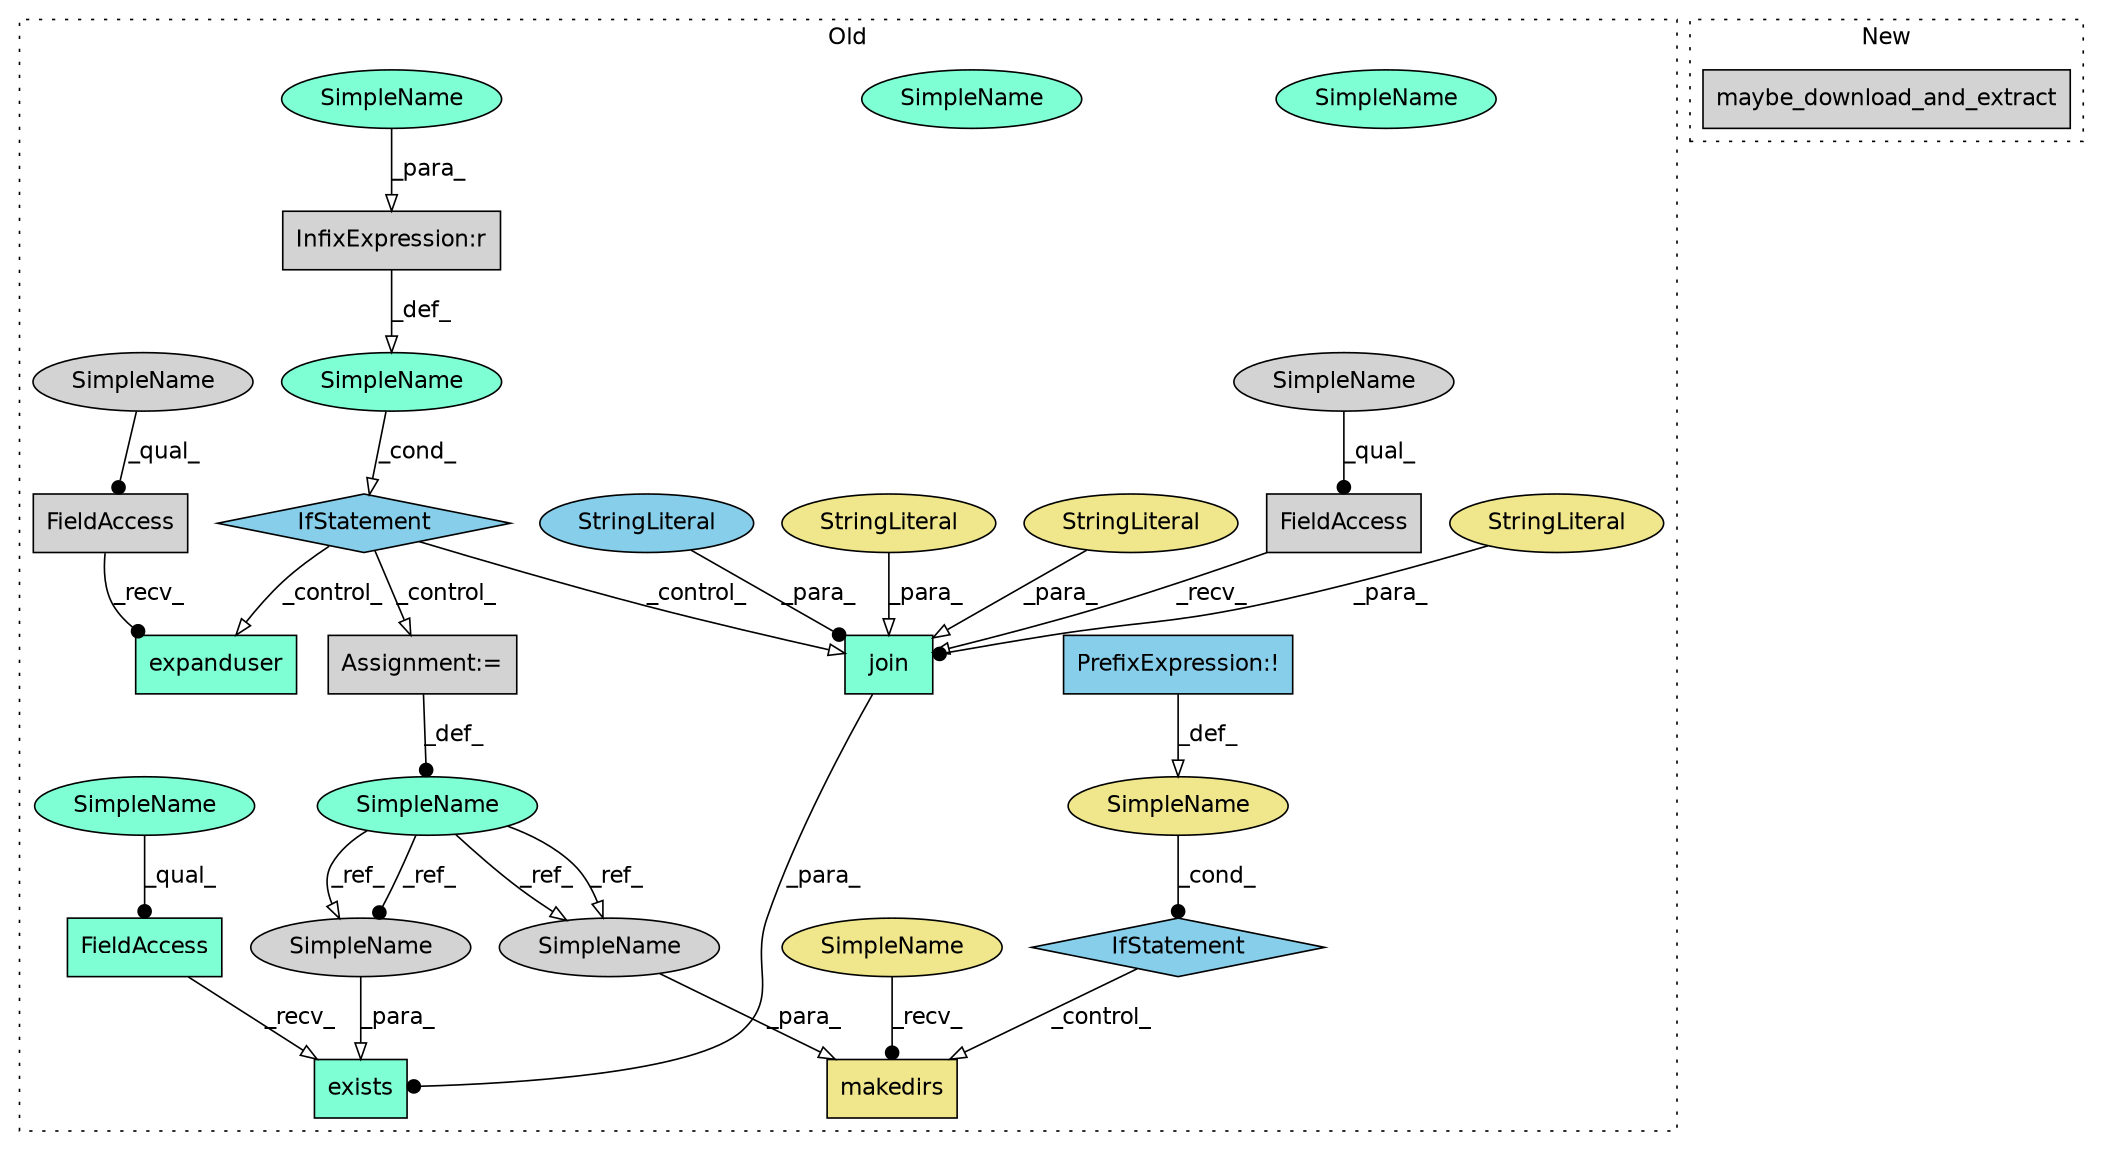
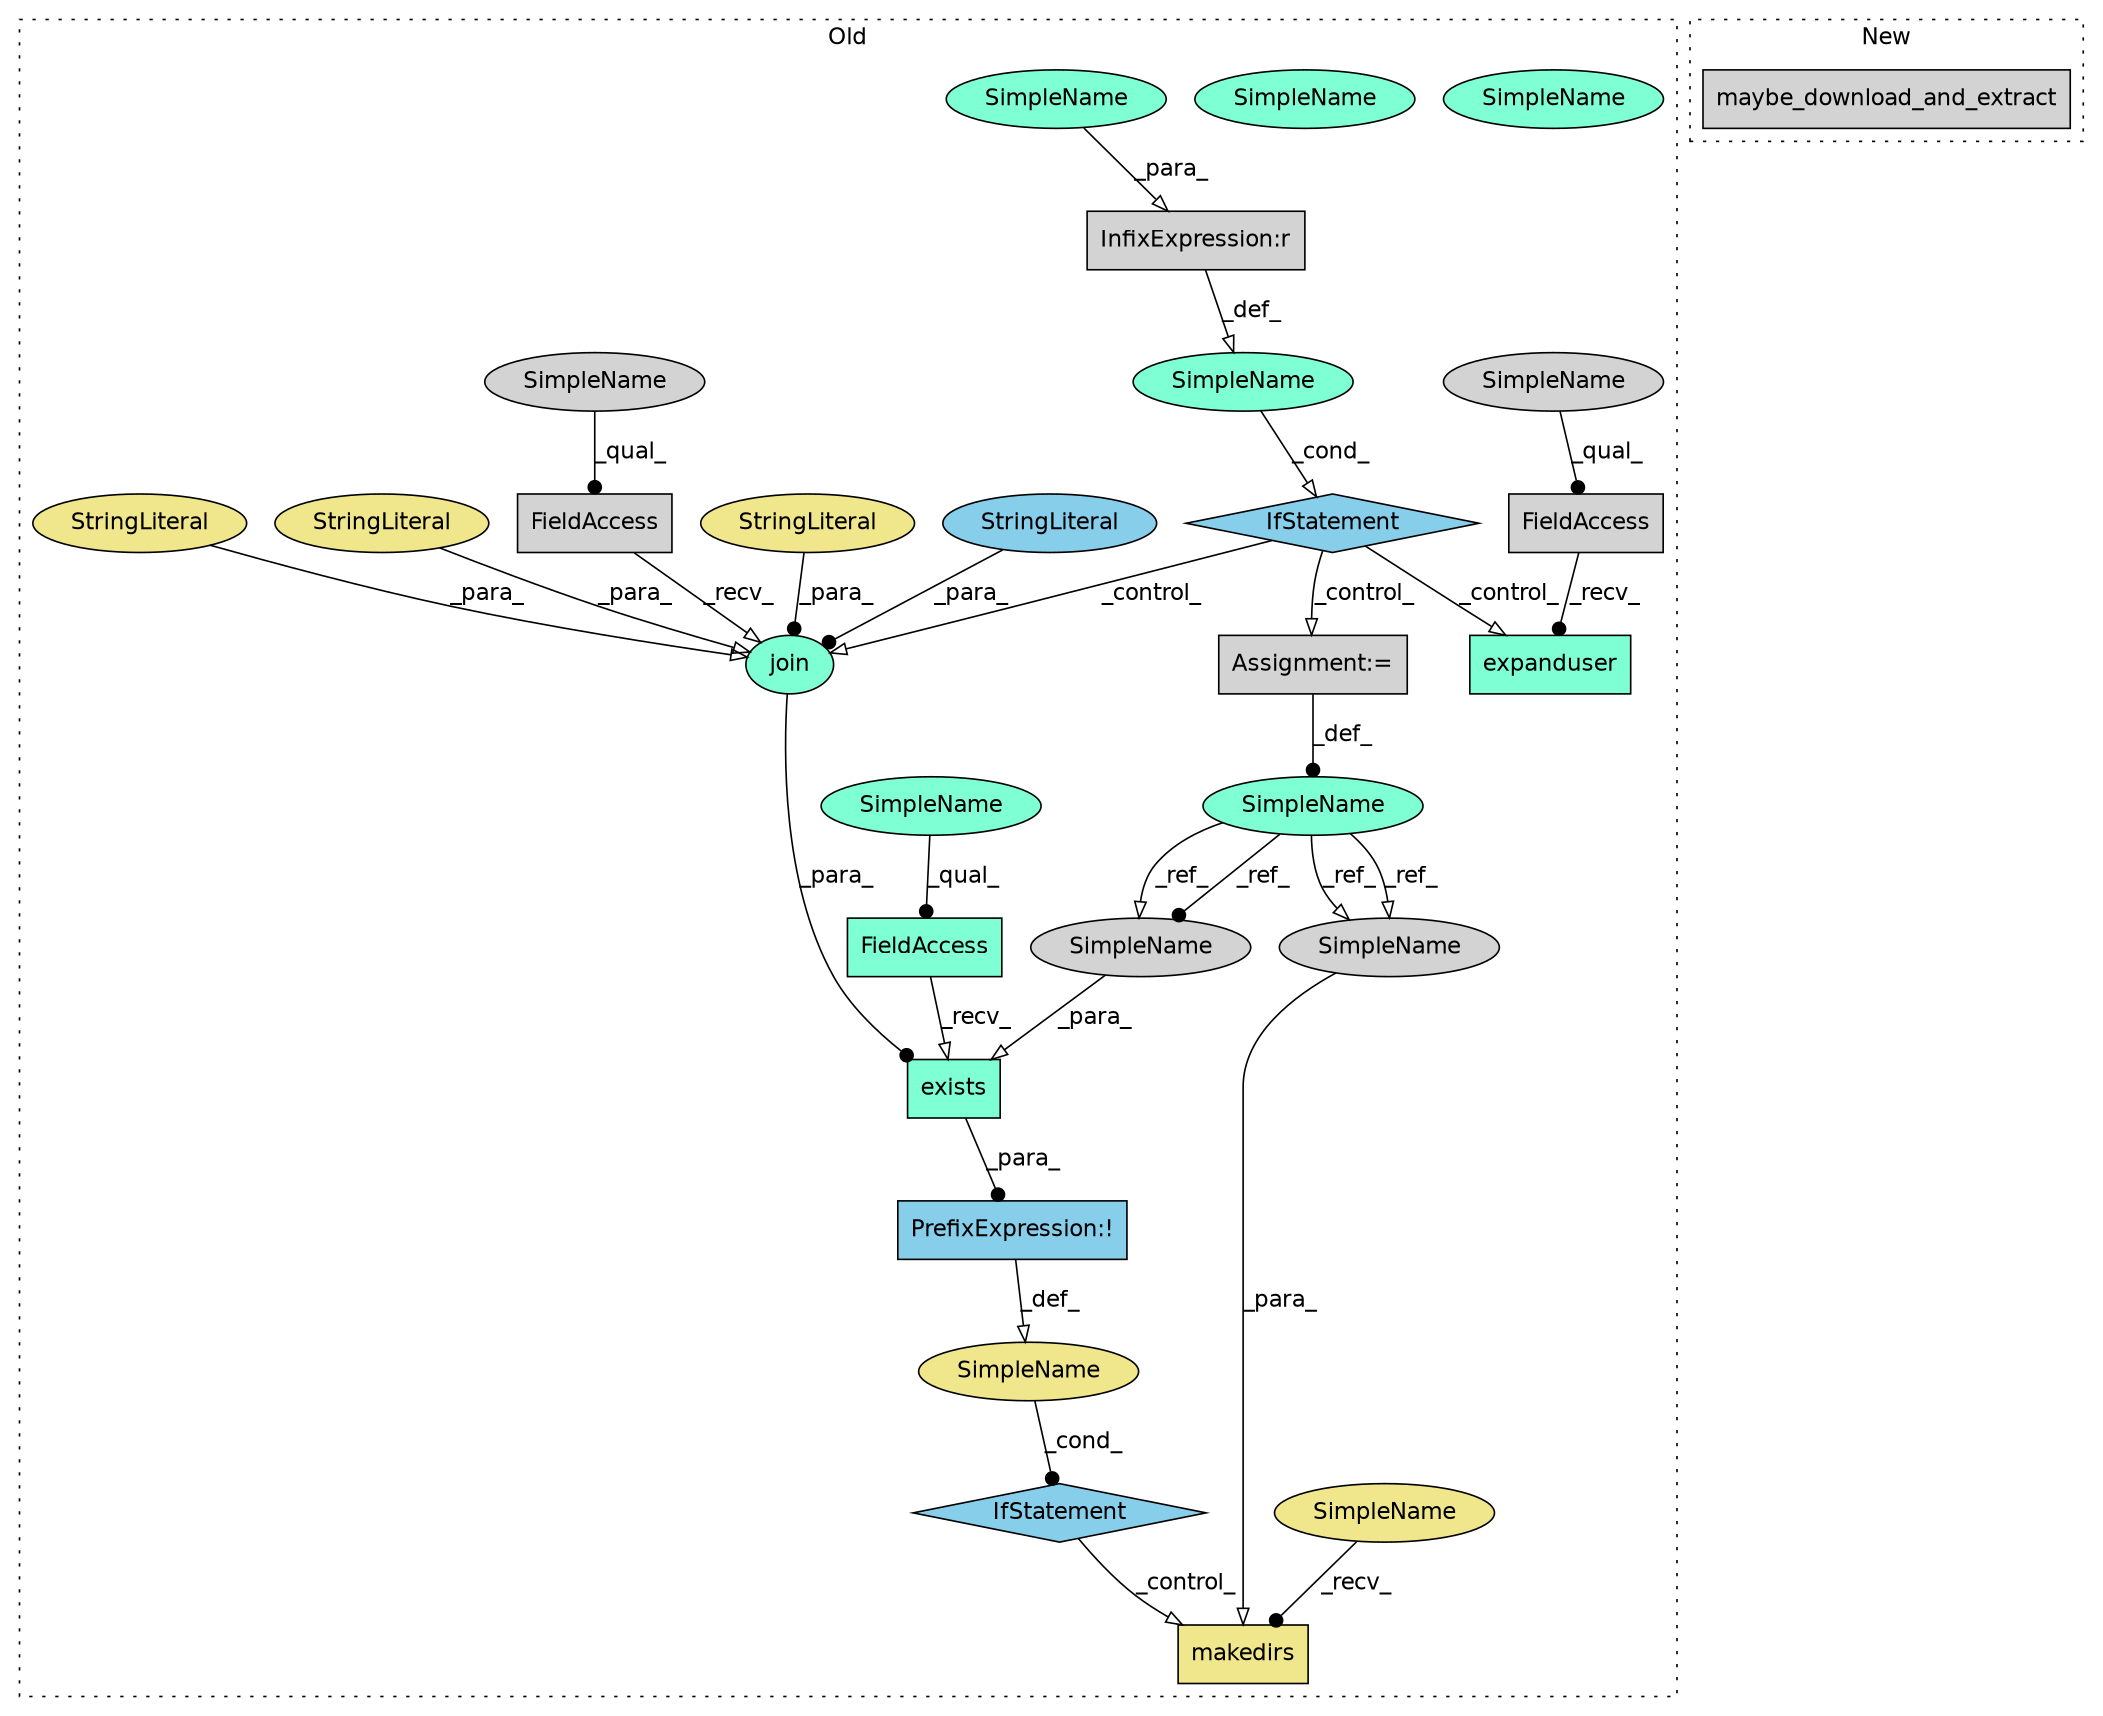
node "join": shape box -> ellipse
edge "exists" -> "PrefixExpression:!": added, label "_para_"
